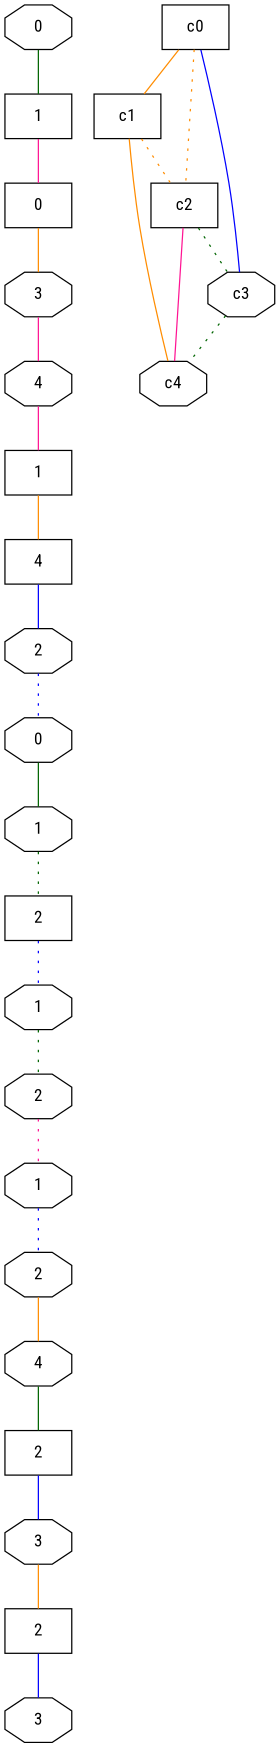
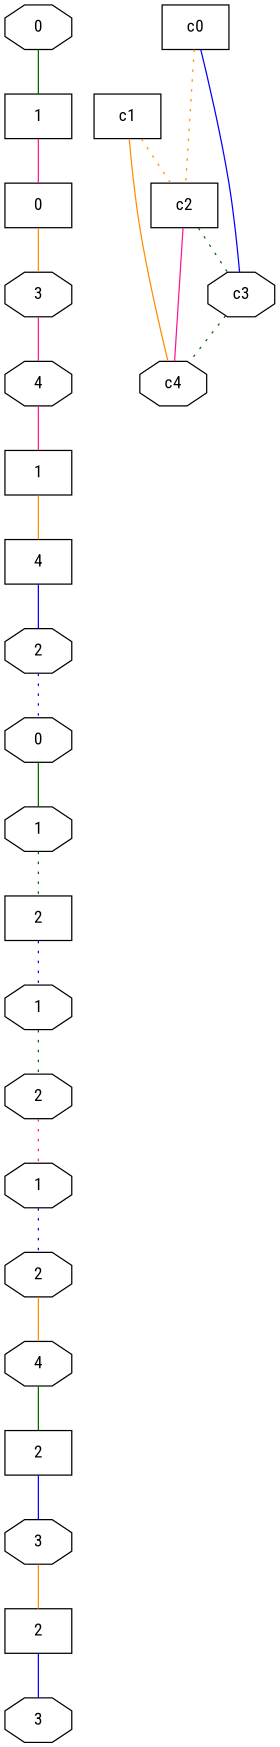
edge "c0" -- "c1": removed
